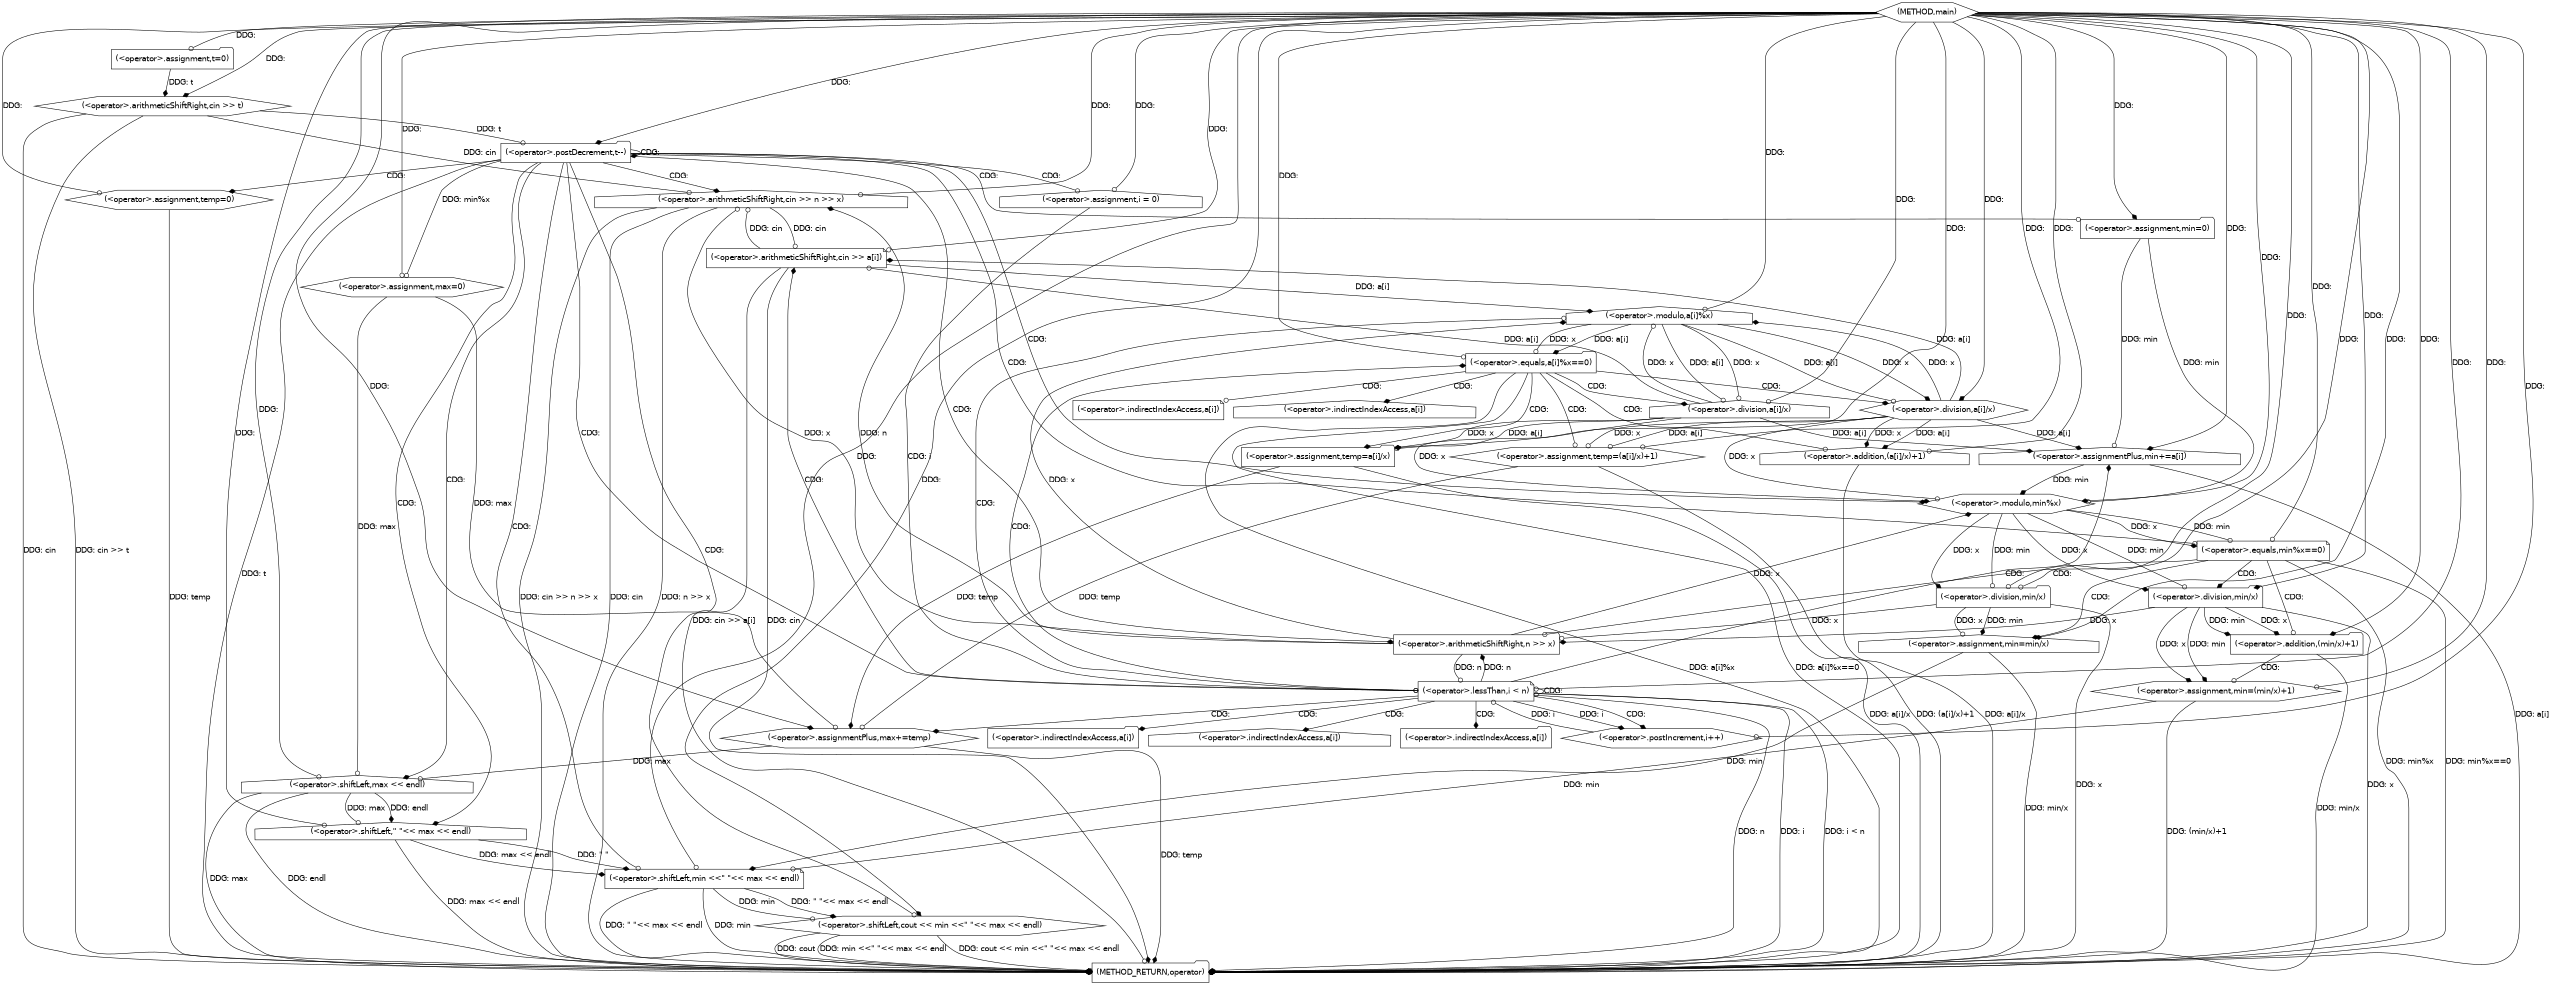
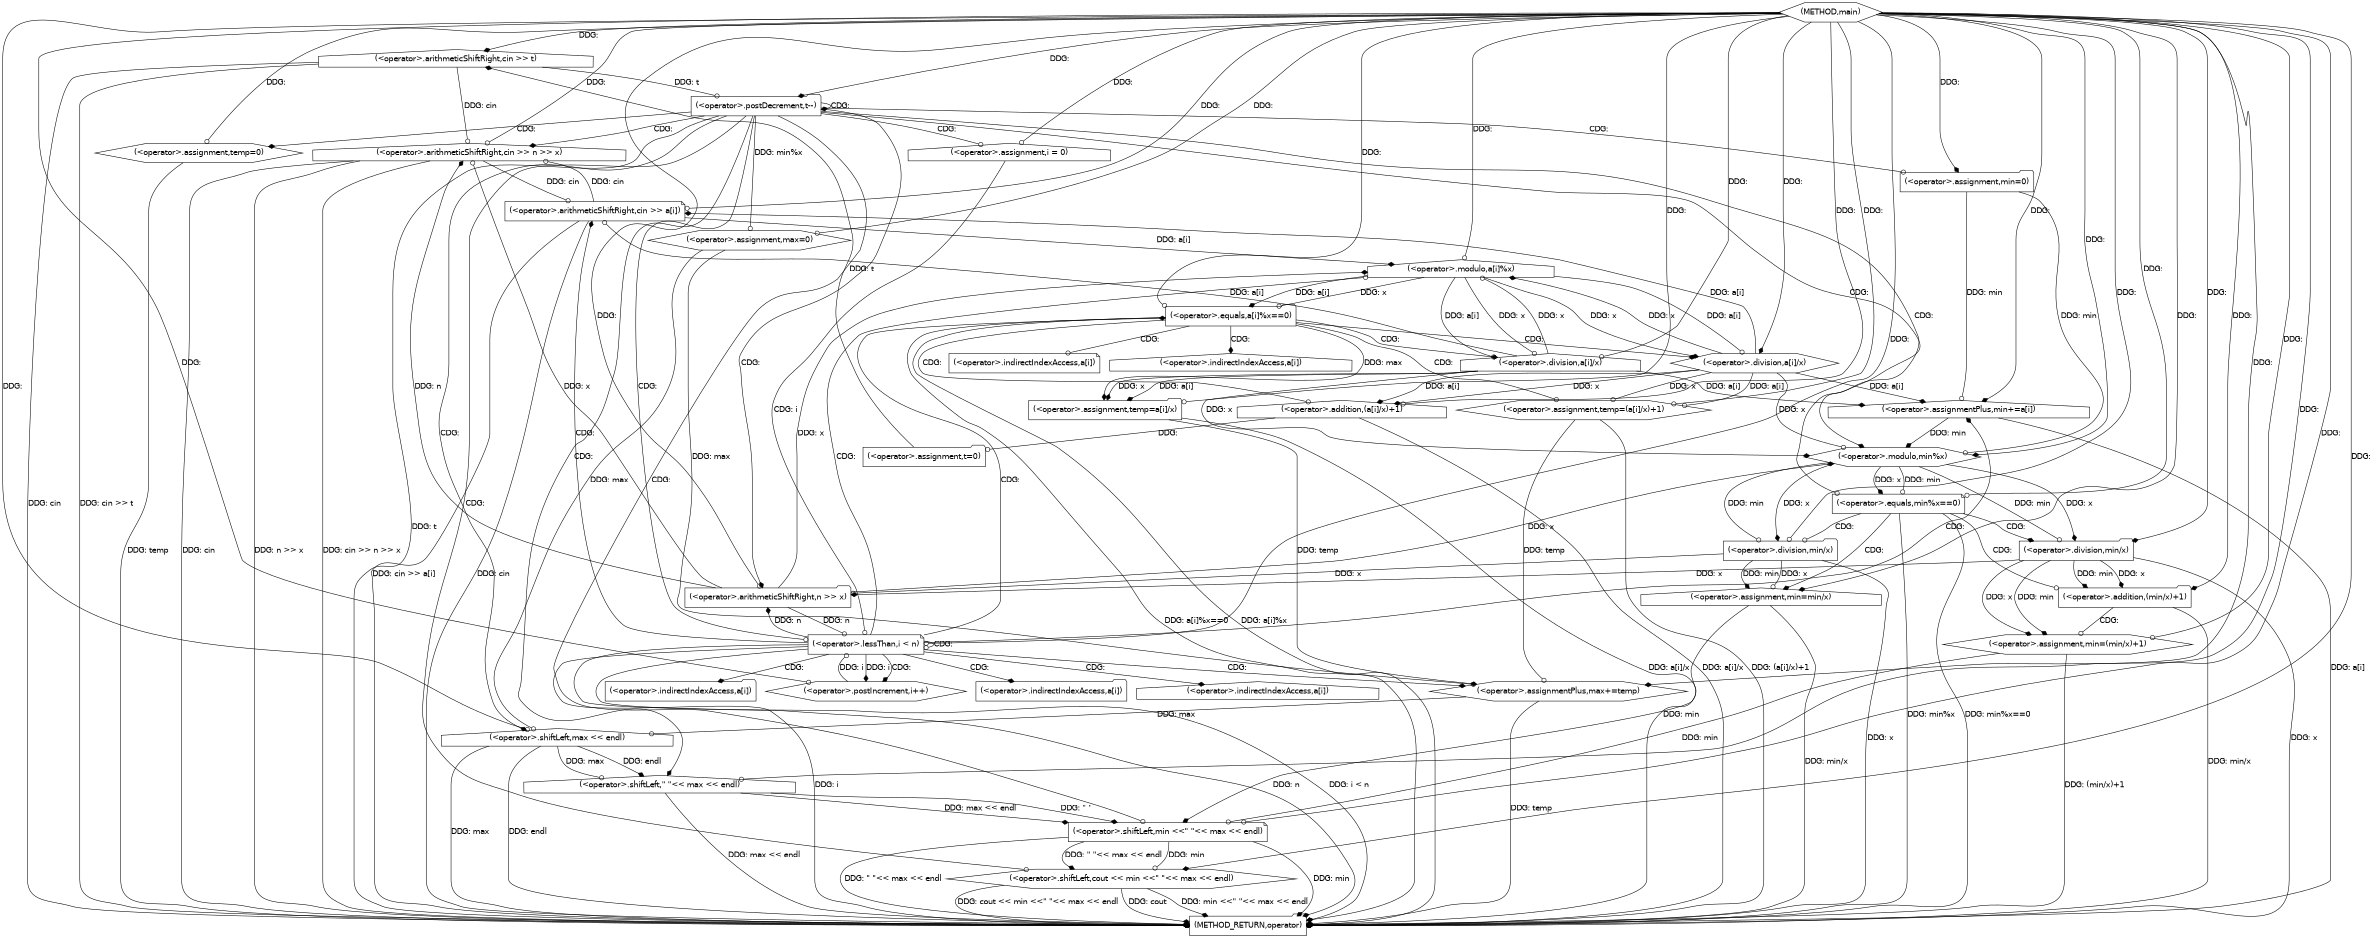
edge "(METHOD,main)" -> "(<operator>.assignment,t=0)": now "(<operator>.addition,(a[i]/x)+1)" -> "(<operator>.assignment,t=0)"
node "(<operator>.arithmeticShiftRight,cin >> t)": shape hexagon -> house
edge "(<operator>.equals,a[i]%x==0)" -> "(<operator>.assignment,temp=a[i]/x)": label "CDG: " -> "DDG: max"
